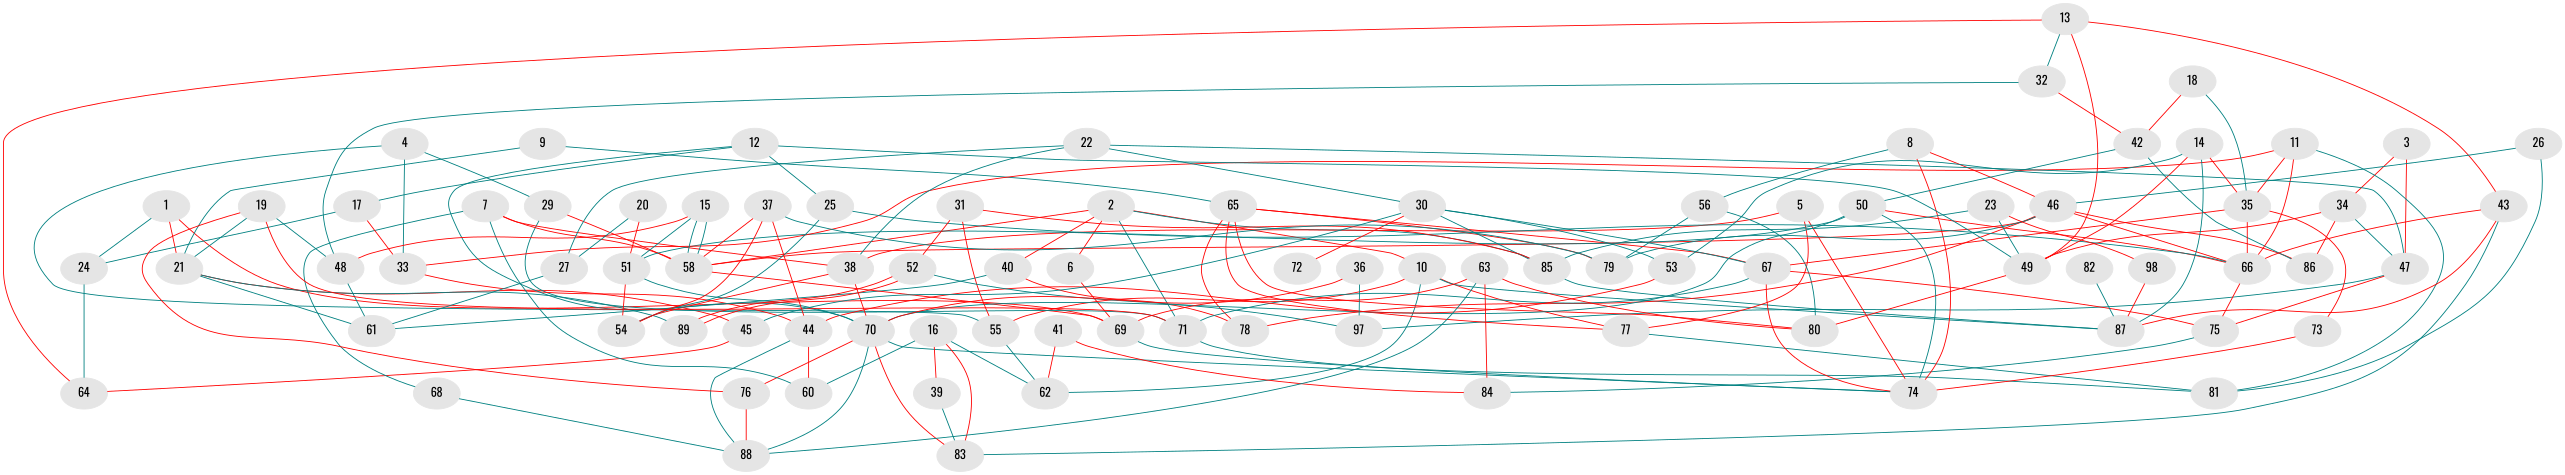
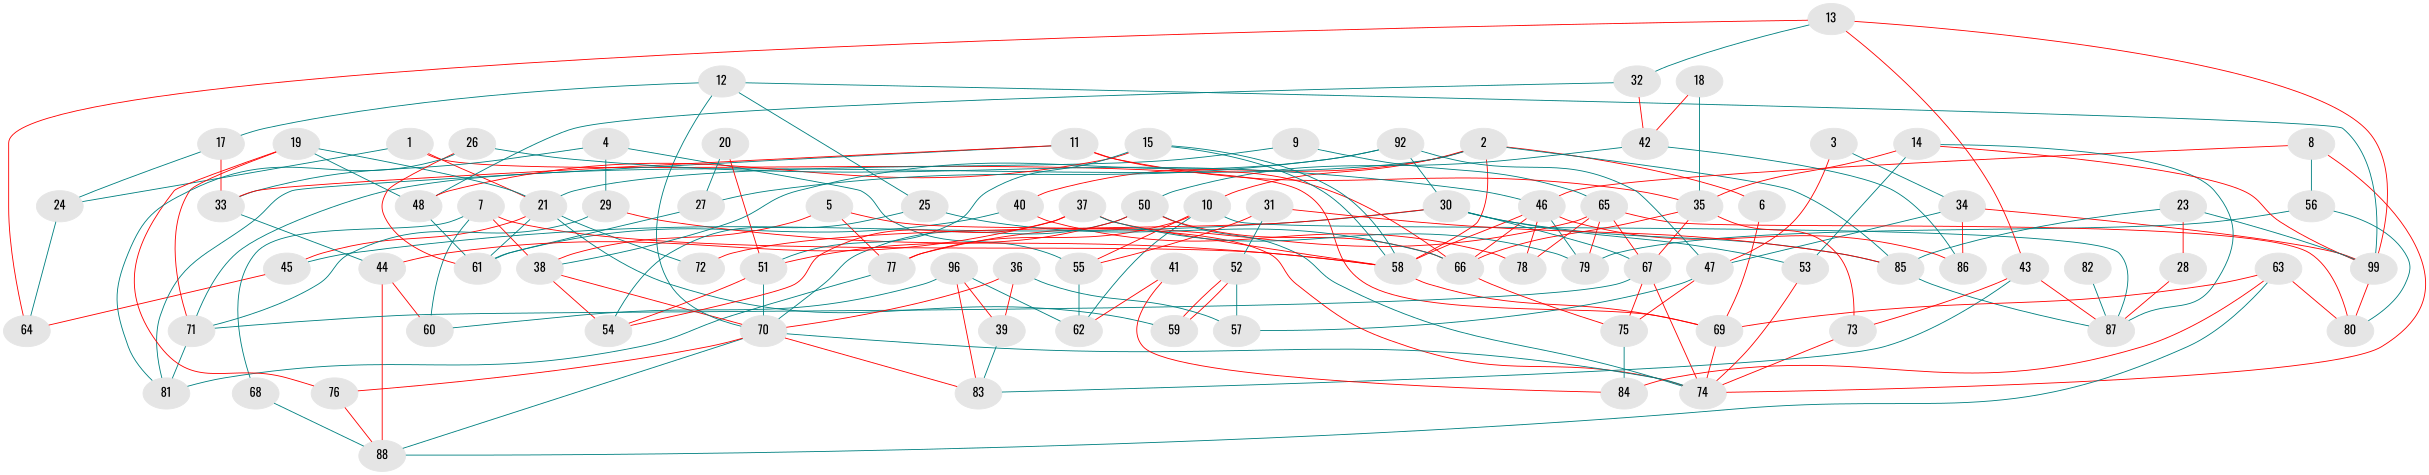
node "22": label "22" -> "92"
edge "3" -- "34": color red -> teal
edge "26" -- "61": added
edge "43" -- "66": now "43" -- "73"
edge "50" -- "51": color teal -> red
edge "31" -- "52": color red -> teal
edge "21" -- "72": added
node "49": label "49" -> "99"
node "98": label "98" -> "28"
edge "53" -- "44": now "53" -- "74"
edge "33" -- "44": color red -> teal
edge "36" -- "39": added
node "89": label "89" -> "59"
node "16": label "16" -> "96"
node "97": label "97" -> "57"
edge "44" -- "88": color teal -> red
edge "69" -- "74": color teal -> red
